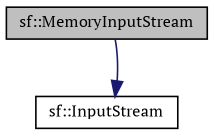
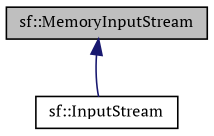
edge "sf::MemoryInputStream" -> "sf::InputStream": reversed
